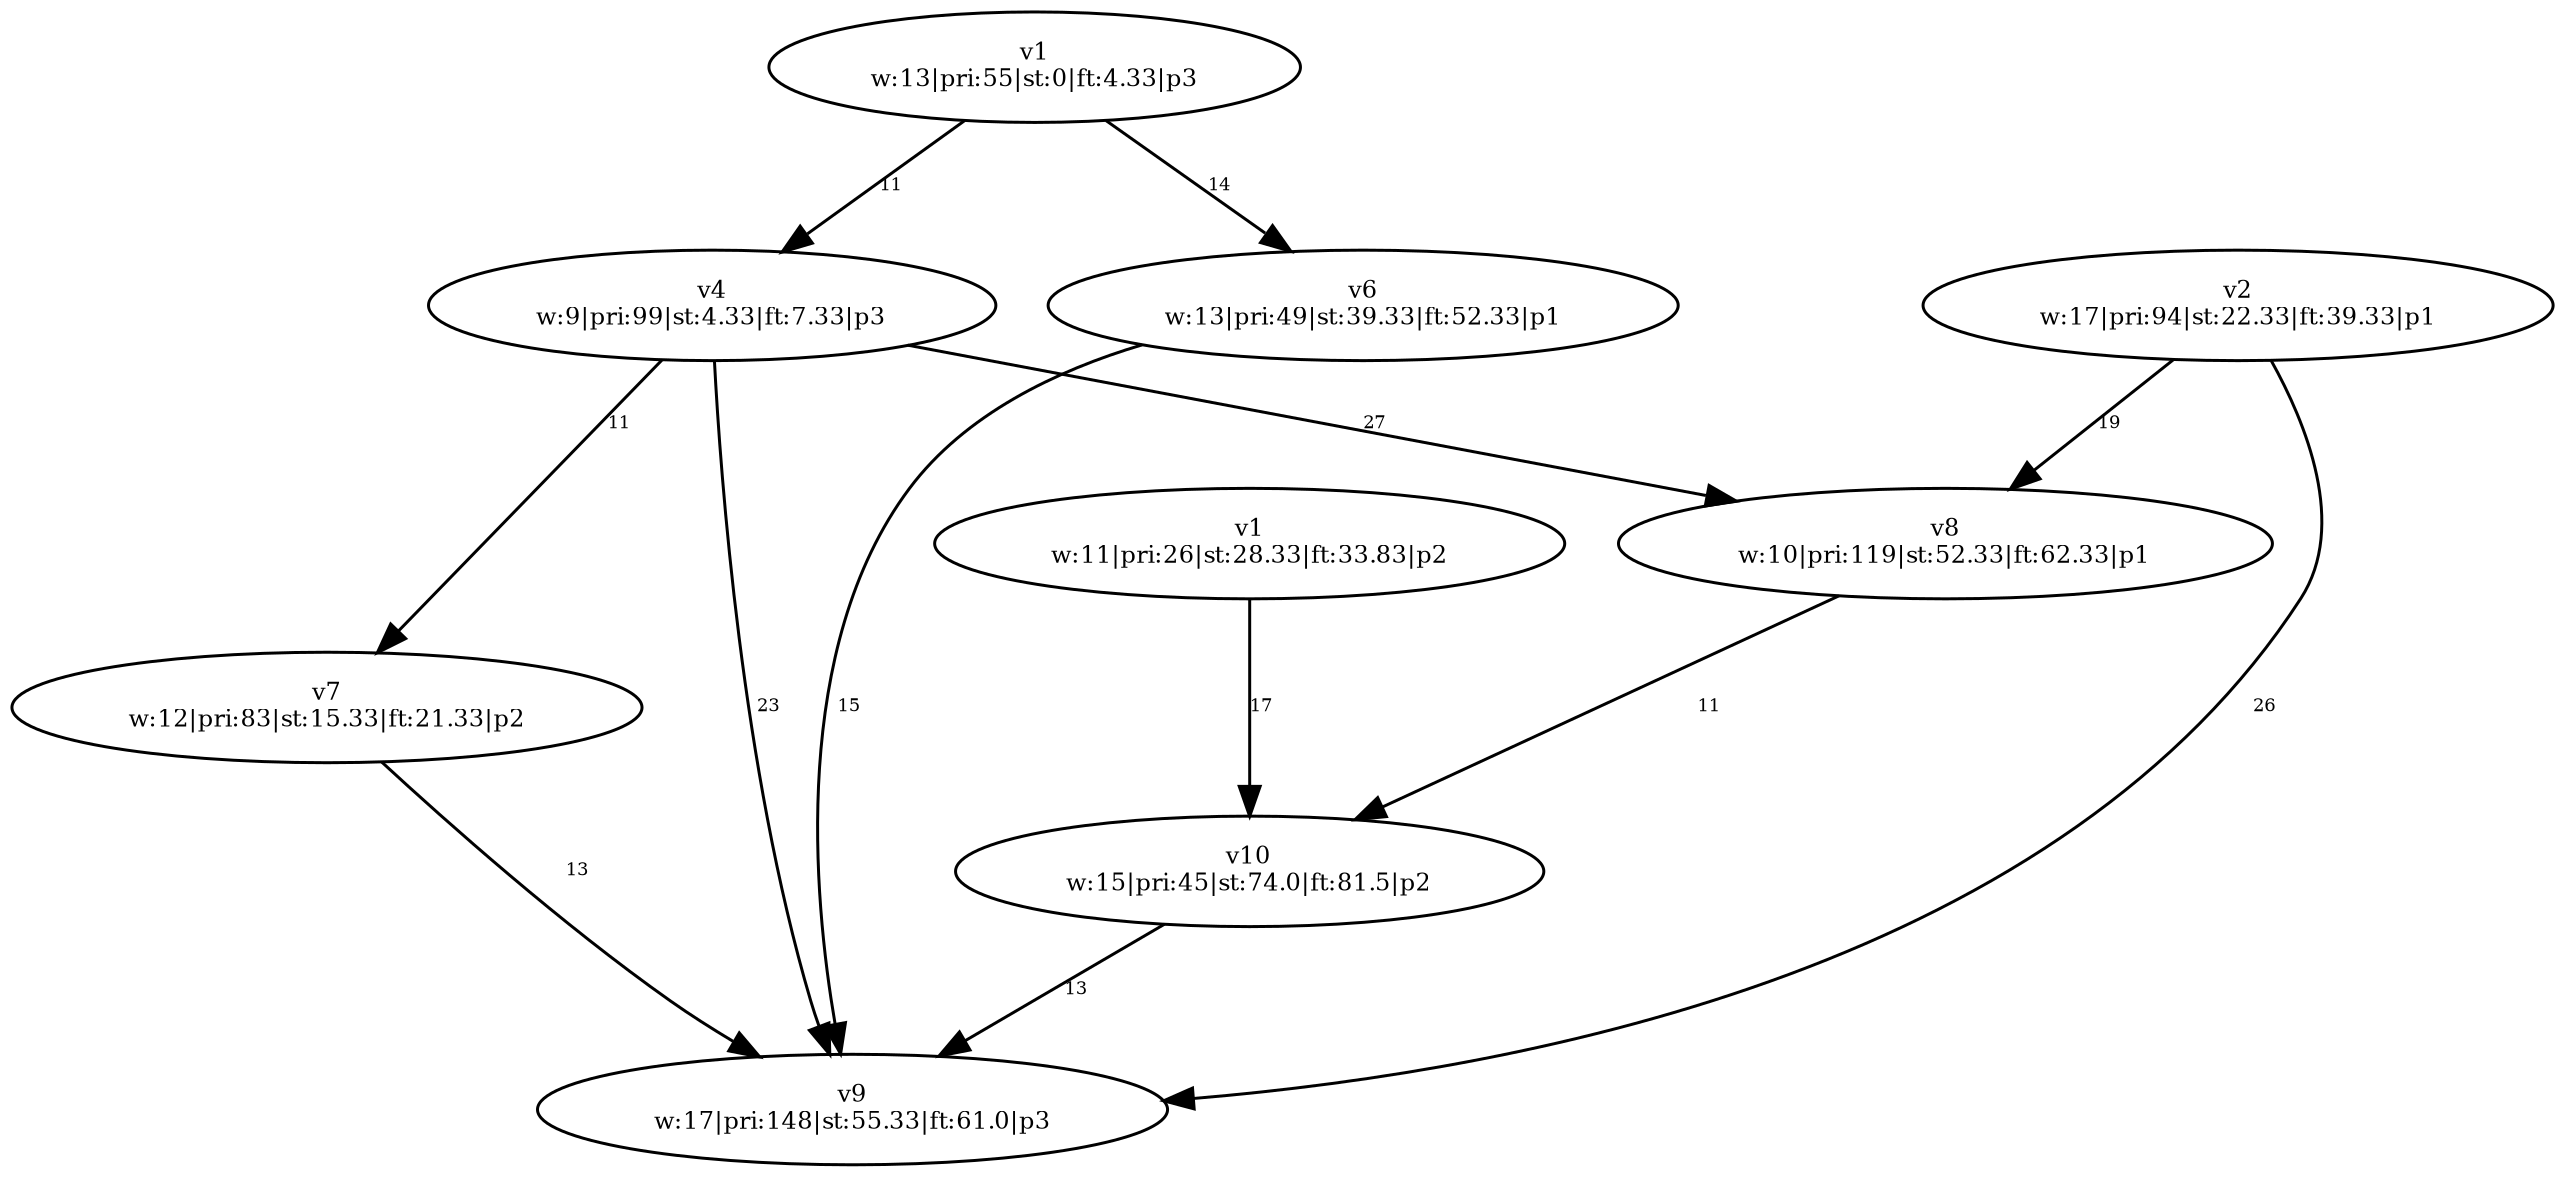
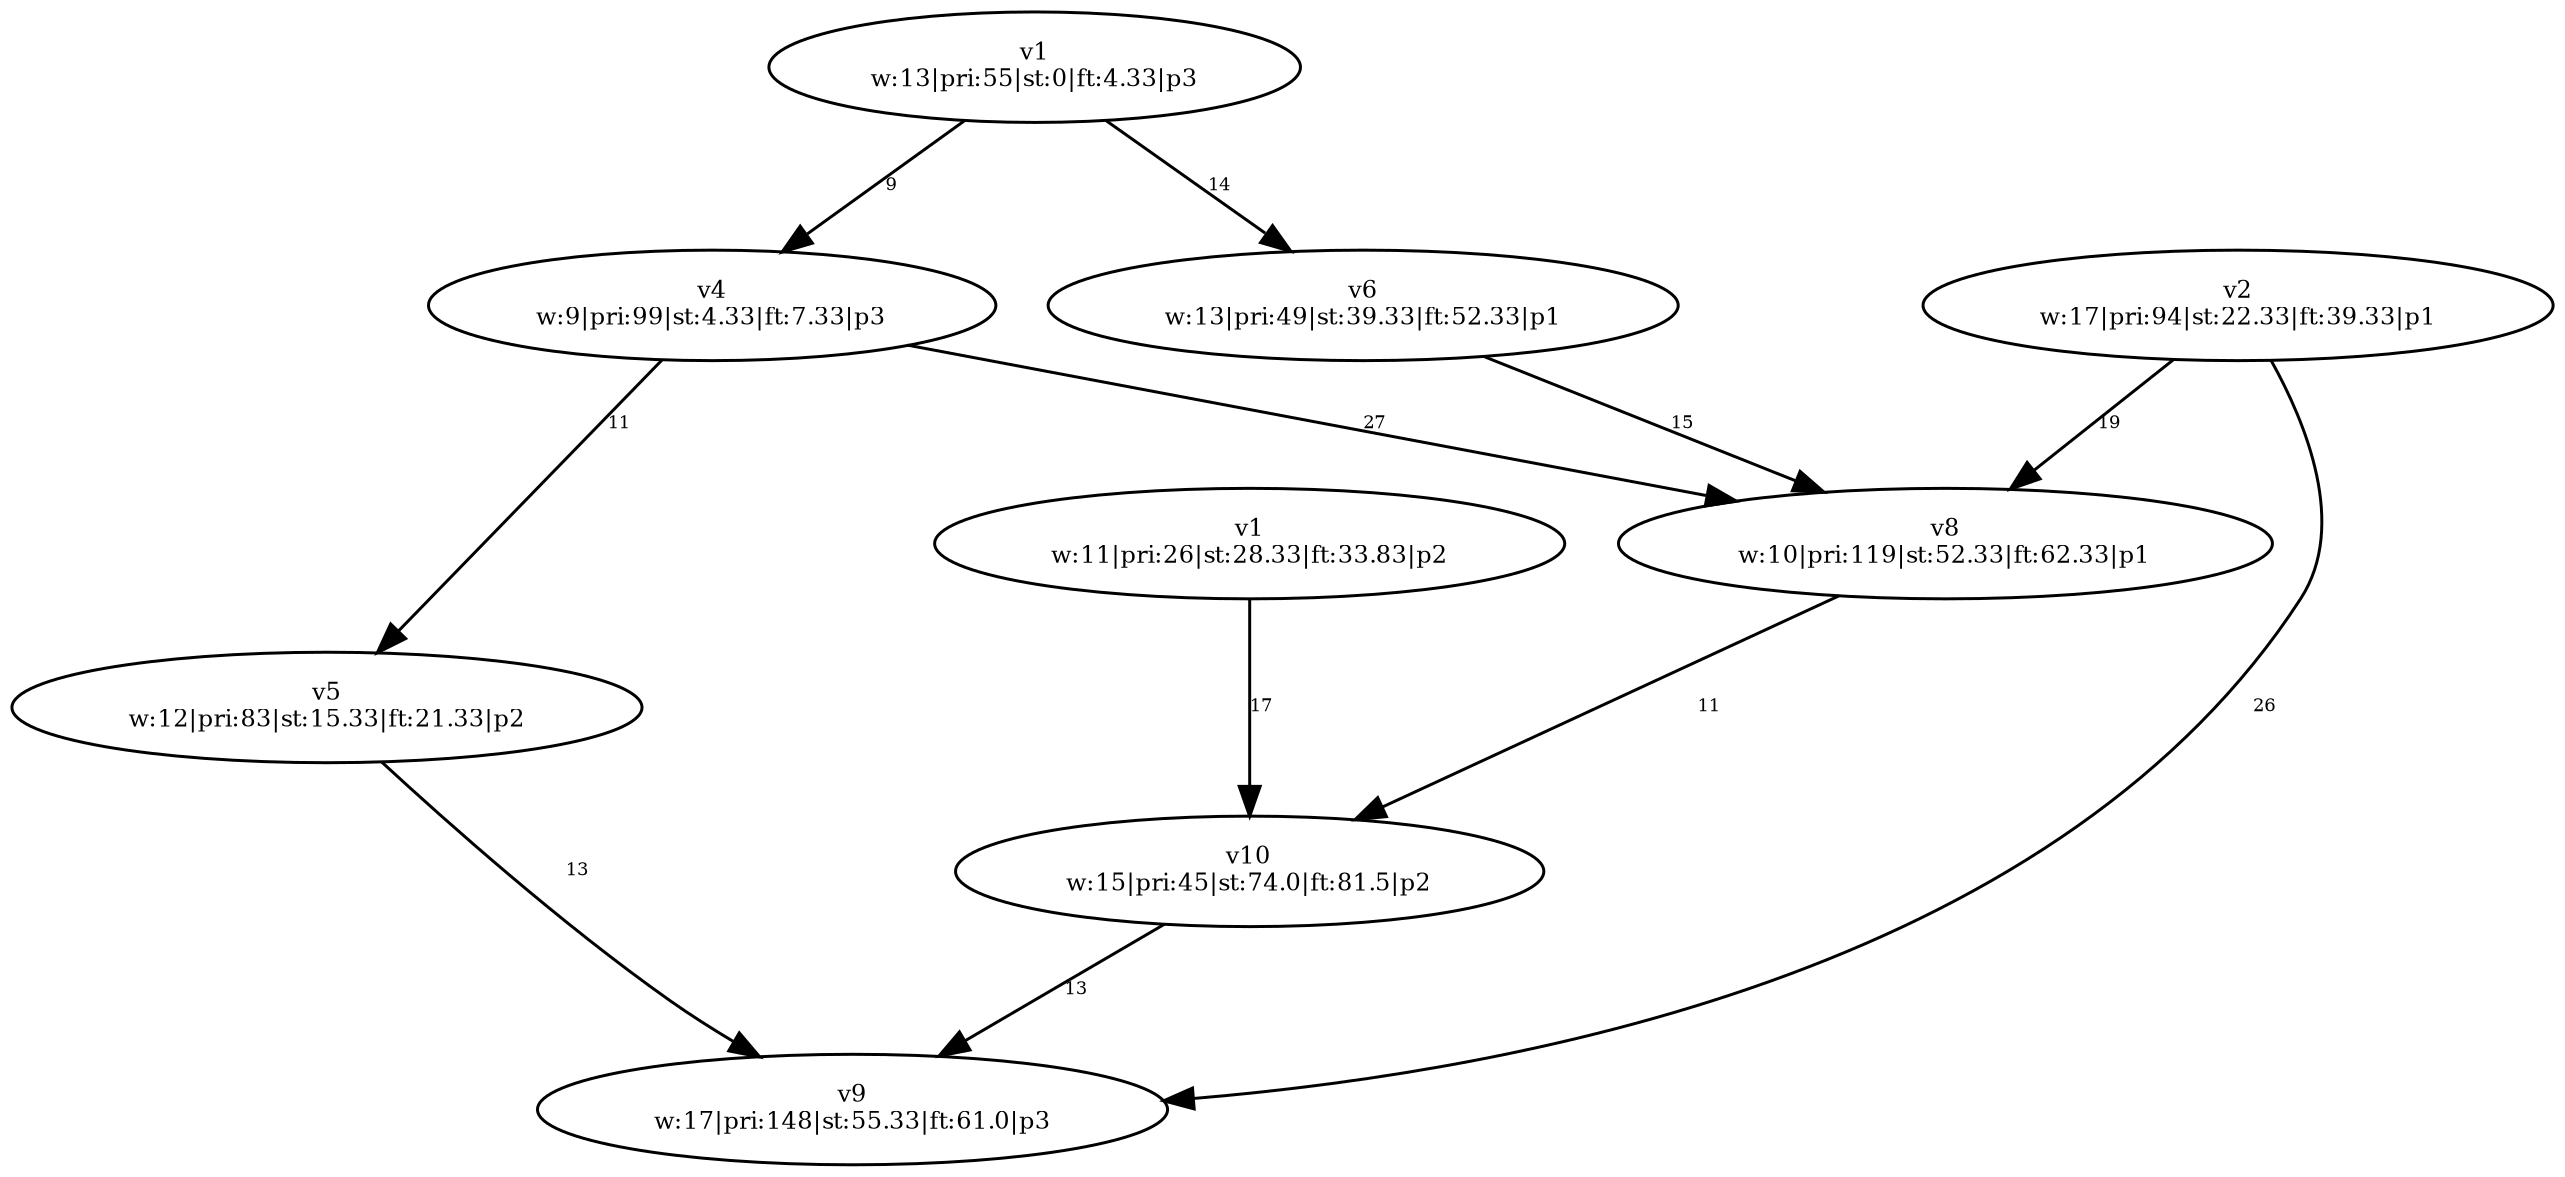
edge "v1 w:13|pri:55|st:0|ft:4.33|p3" -> "v4 w:9|pri:99|st:4.33|ft:7.33|p3": label "11" -> "9"
edge "v6 w:13|pri:49|st:39.33|ft:52.33|p1" -> "v9 w:17|pri:148|st:55.33|ft:61.0|p3": now "v6 w:13|pri:49|st:39.33|ft:52.33|p1" -> "v8 w:10|pri:119|st:52.33|ft:62.33|p1"
edge "v4 w:9|pri:99|st:4.33|ft:7.33|p3" -> "v9 w:17|pri:148|st:55.33|ft:61.0|p3": removed, label "23"
node "v7 w:12|pri:83|st:15.33|ft:21.33|p2": label "v7 w:12|pri:83|st:15.33|ft:21.33|p2" -> "v5 w:12|pri:83|st:15.33|ft:21.33|p2"
